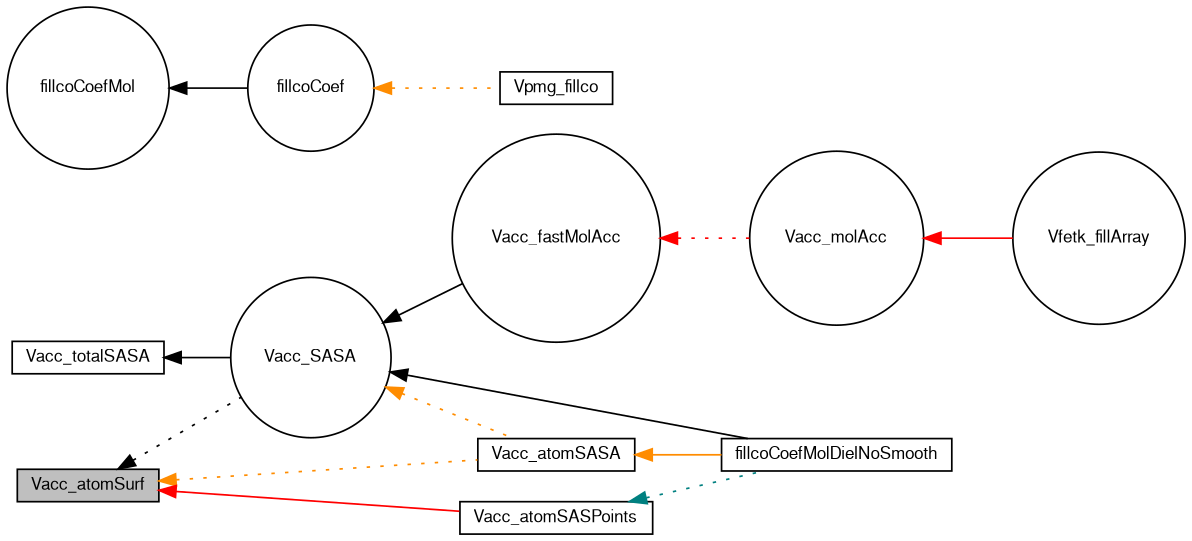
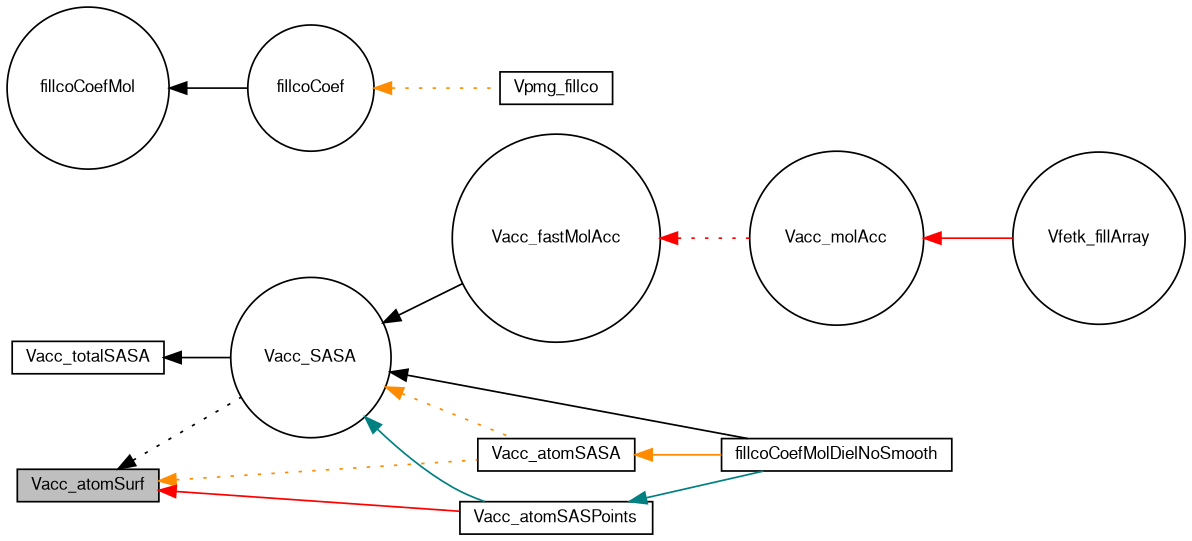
edge "Vacc_atomSASPoints" -> "Vacc_SASA": added
edge "fillcoCoefMolDielNoSmooth" -> "Vacc_atomSASPoints": style dotted -> solid
